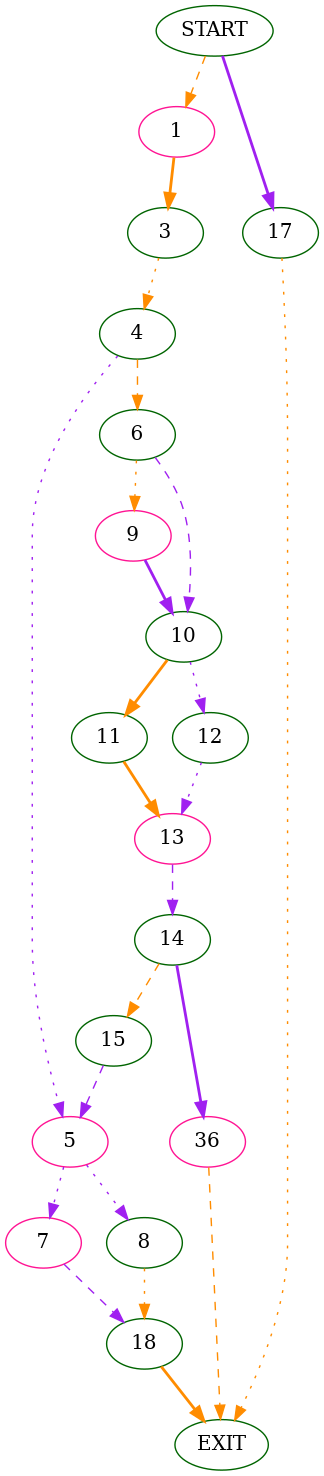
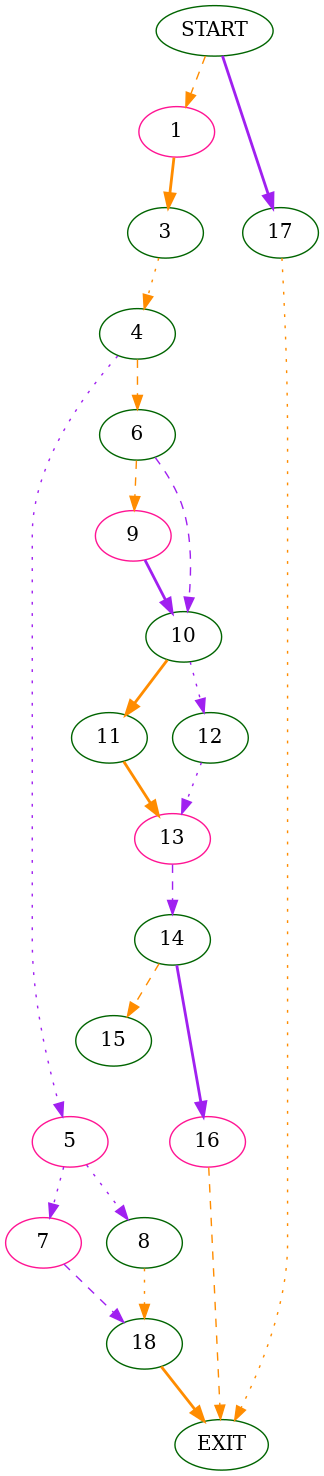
edge "6" -> "9": style dotted -> dashed
edge "15" -> "5": removed
node "36": label "36" -> "16"
